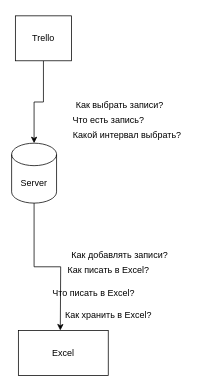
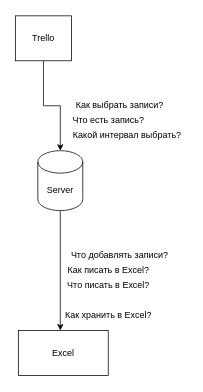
node "Server": moved (34, 173) -> (60, 180)
node "Как добавлять записи?": label "Как добавлять записи?" -> "Что добавлять записи?"
node "Что писать в Excel?": moved (93, 293) -> (108, 285)
